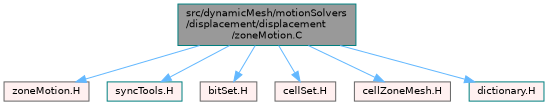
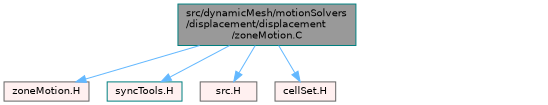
node "bitSet.H": label "bitSet.H" -> "src.H"
node "cellZoneMesh.H": removed
node "dictionary.H": removed
